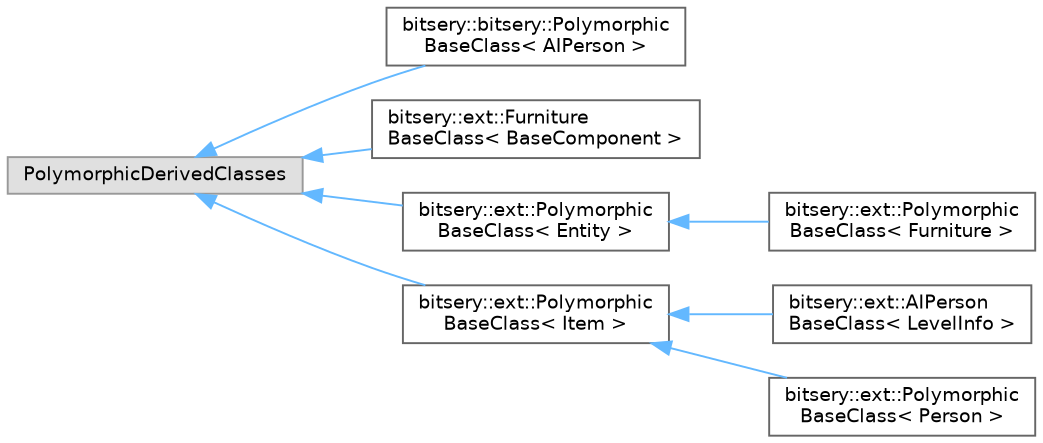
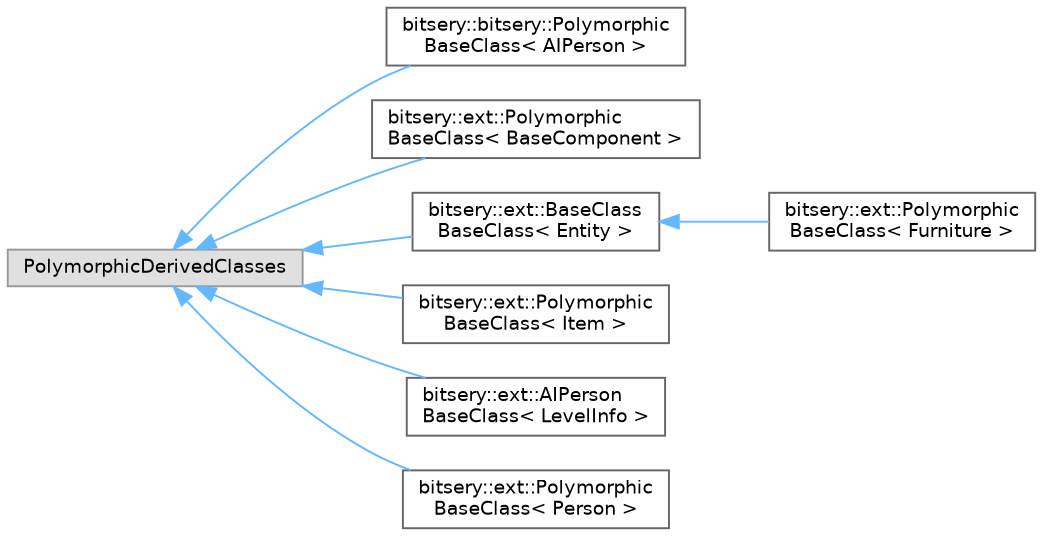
node "bitsery::ext::Furniture BaseClass< BaseComponent >": label "bitsery::ext::Furniture BaseClass< BaseComponent >" -> "bitsery::ext::Polymorphic BaseClass< BaseComponent >"
node "bitsery::ext::Polymorphic BaseClass< Entity >": label "bitsery::ext::Polymorphic BaseClass< Entity >" -> "bitsery::ext::BaseClass BaseClass< Entity >"
edge "bitsery::ext::AIPerson BaseClass< LevelInfo >" -> "bitsery::ext::Polymorphic BaseClass< Item >": now "bitsery::ext::AIPerson BaseClass< LevelInfo >" -> "PolymorphicDerivedClasses"
edge "bitsery::ext::Polymorphic BaseClass< Person >" -> "bitsery::ext::Polymorphic BaseClass< Item >": now "bitsery::ext::Polymorphic BaseClass< Person >" -> "PolymorphicDerivedClasses"
